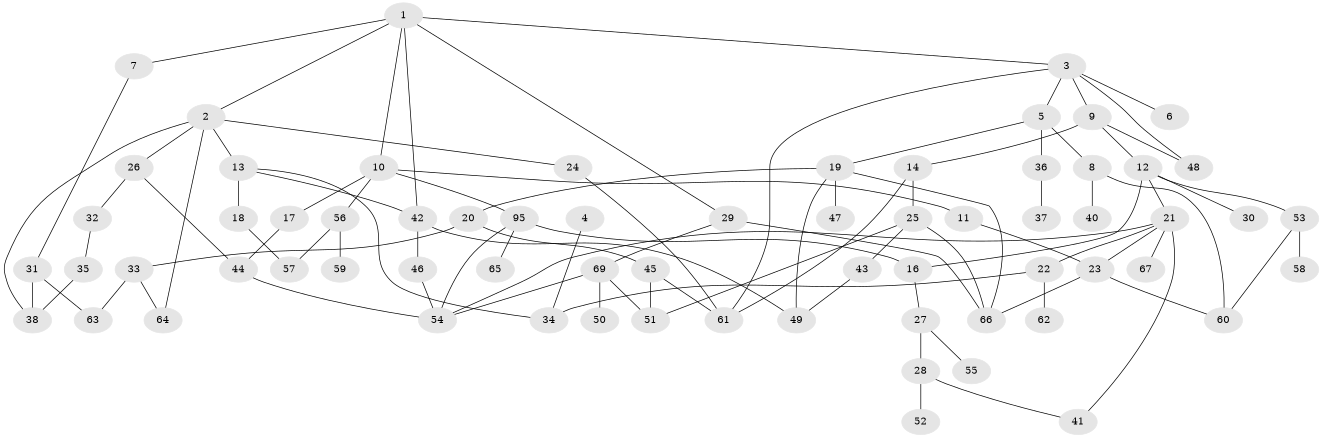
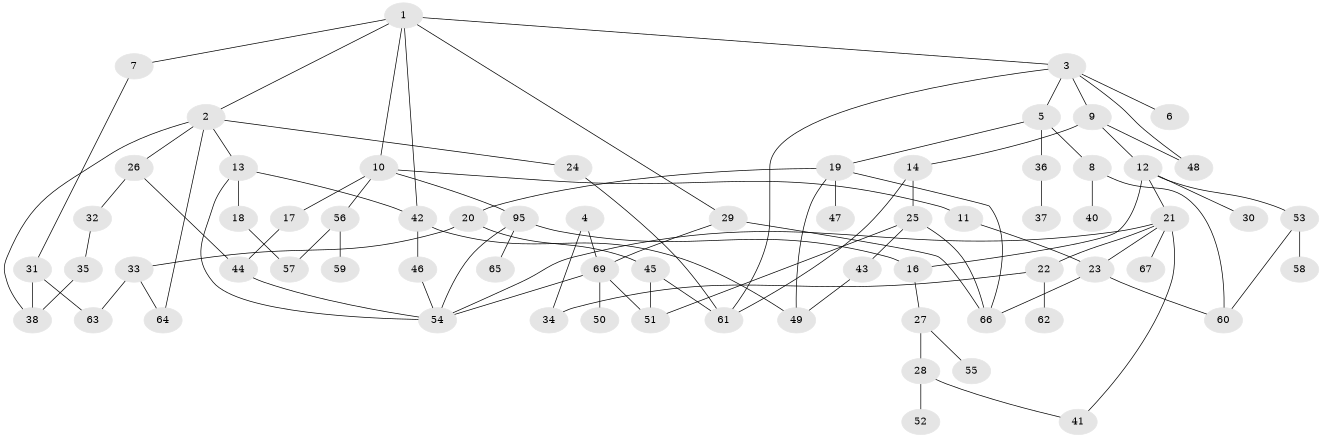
edge "4" -- "69": added
edge "13" -- "34": now "13" -- "54"
